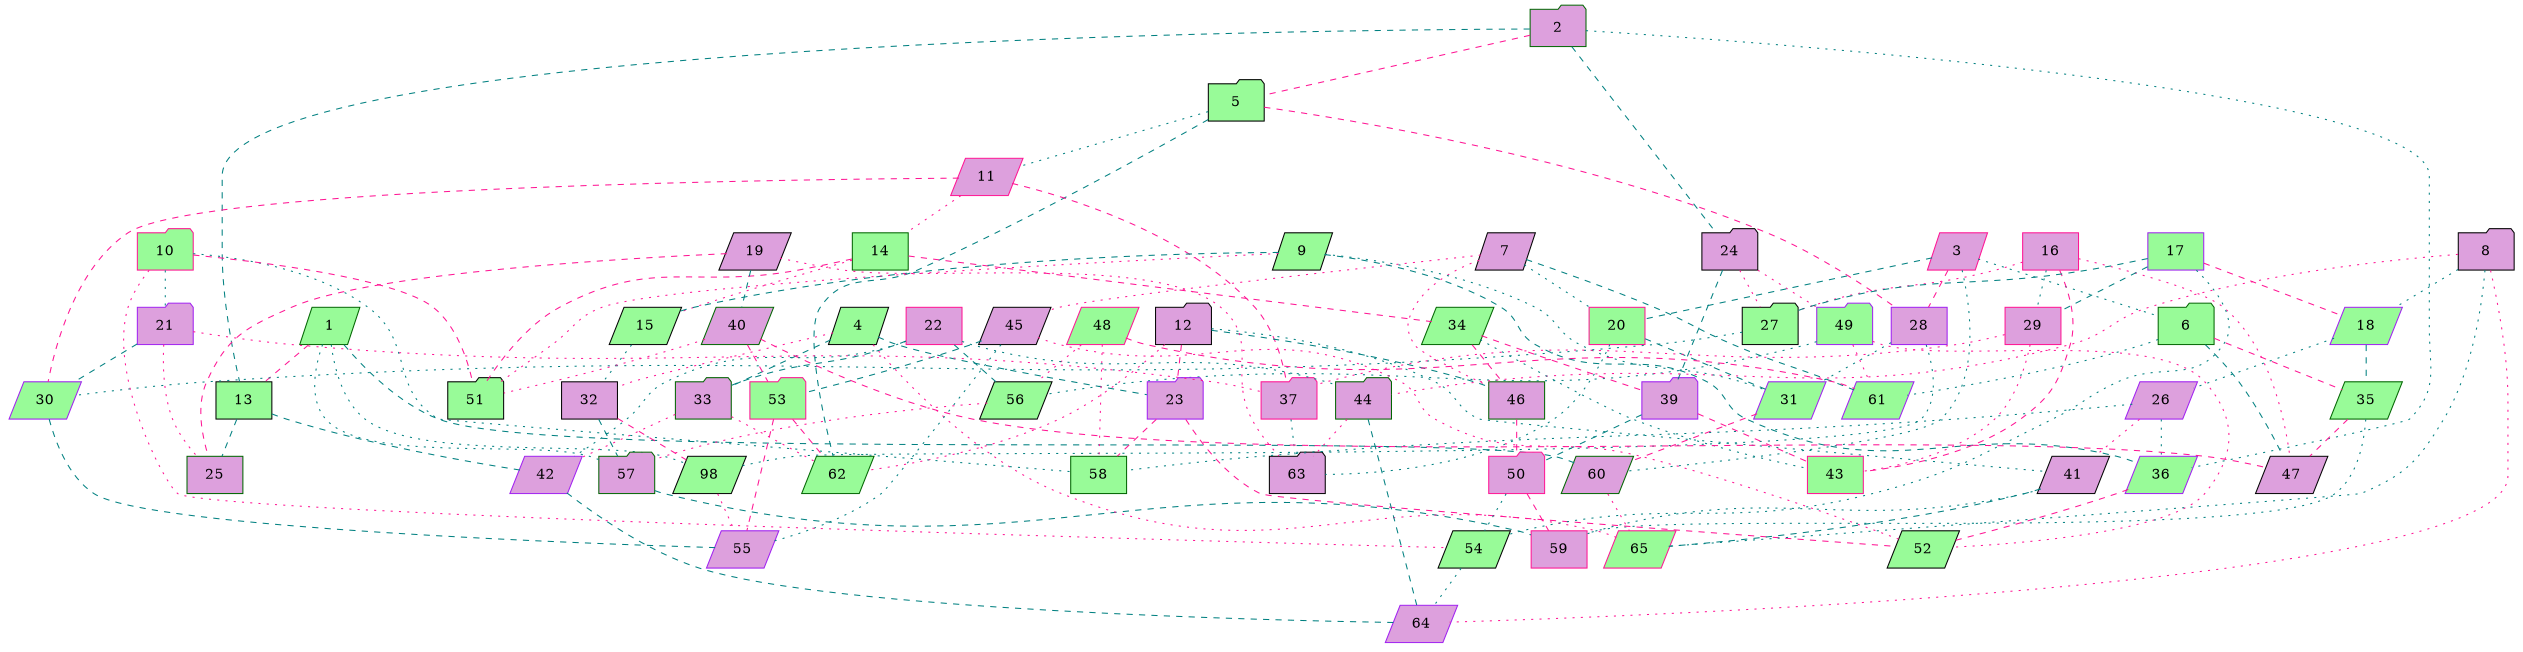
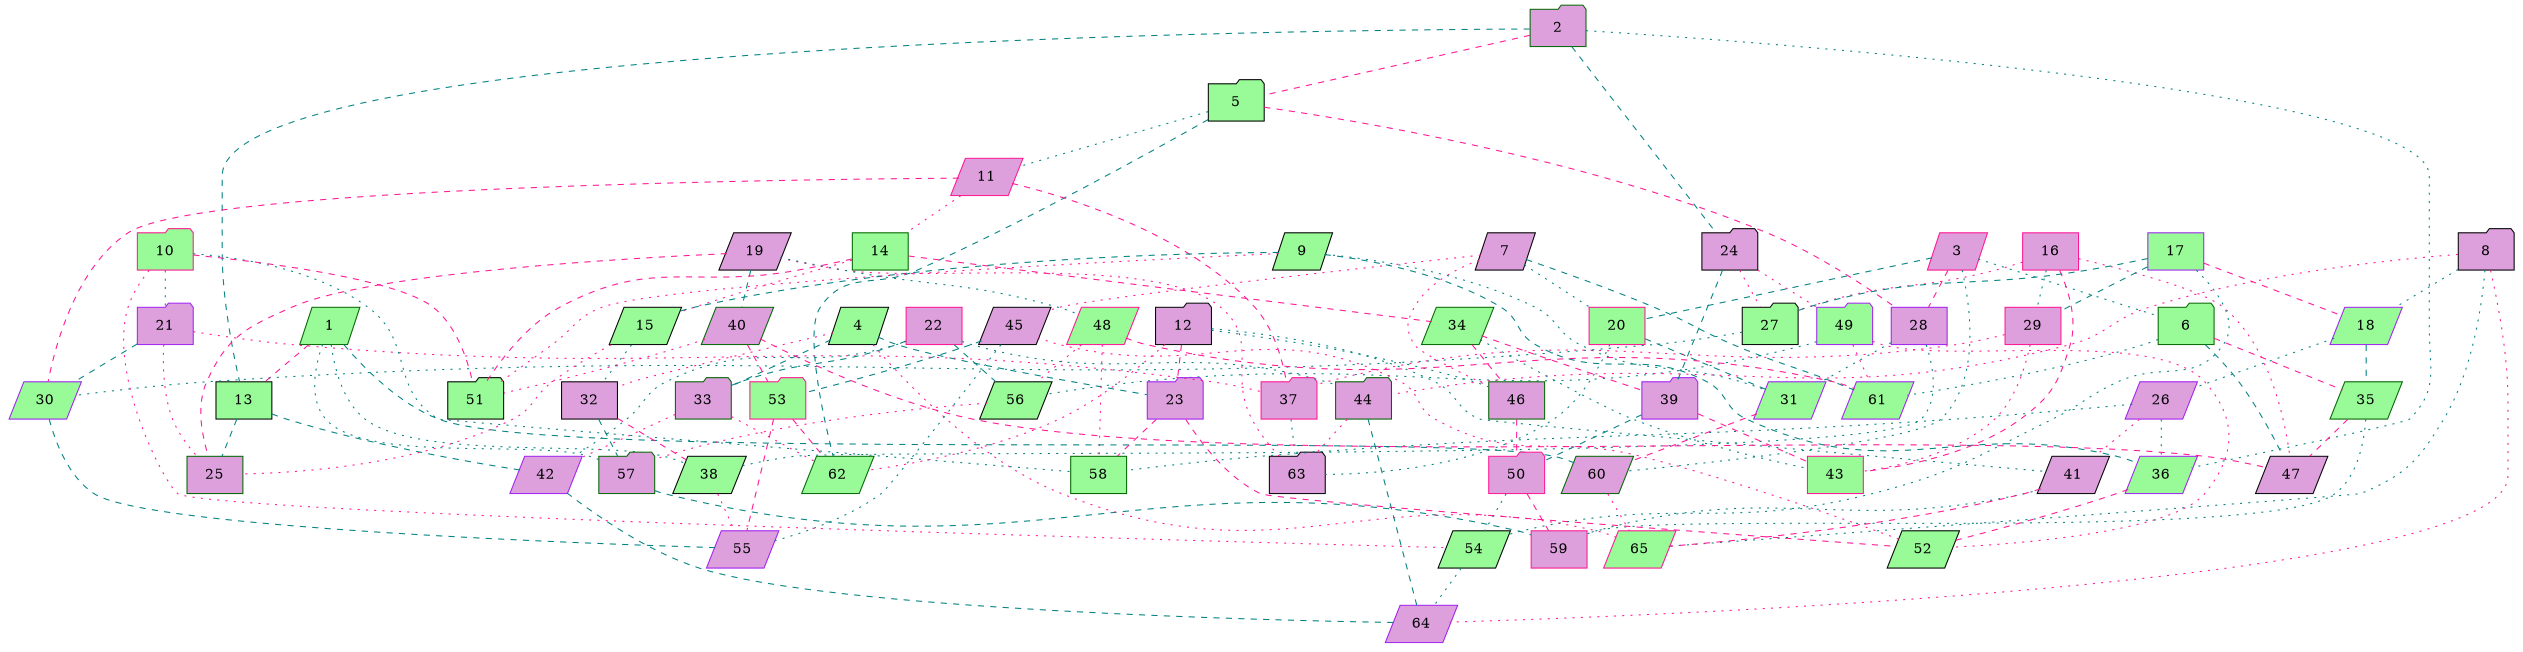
edge "19" -- "48": added
edge "12" -- "46": style dashed -> dotted
edge "15" -- "25": added
node "98": label "98" -> "38"
edge "41" -- "65": color teal -> deeppink
